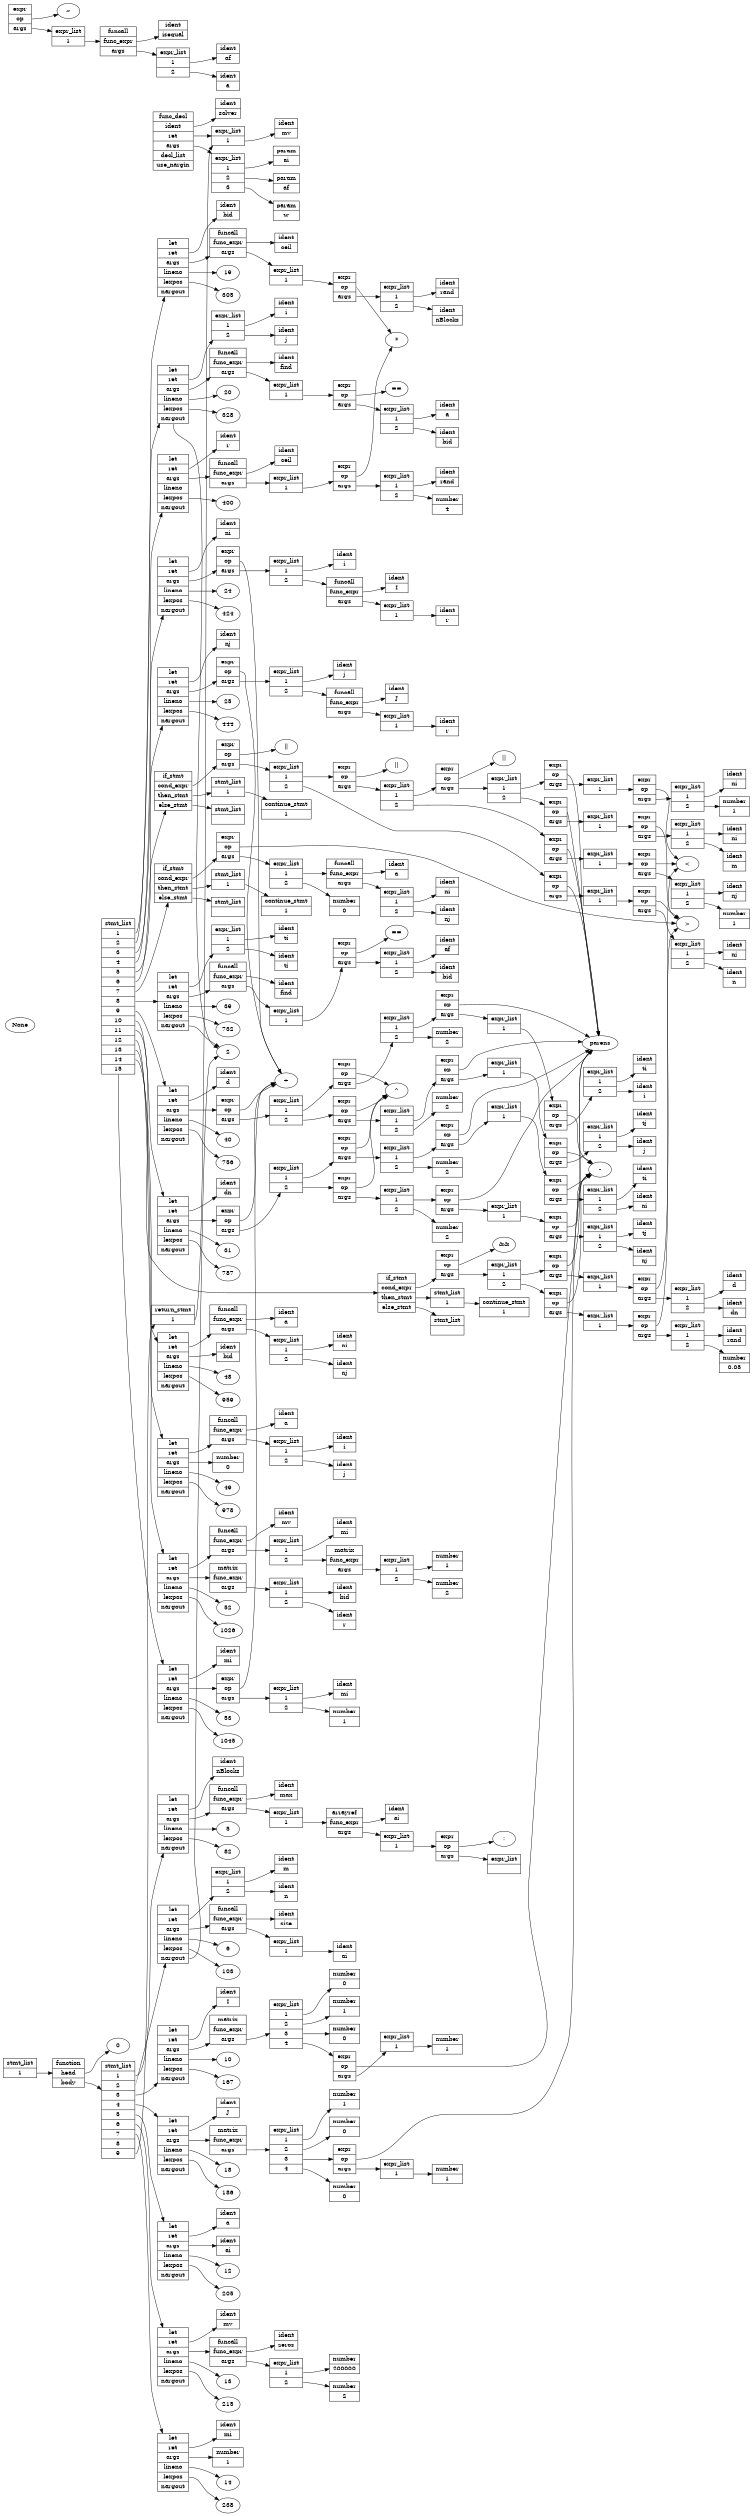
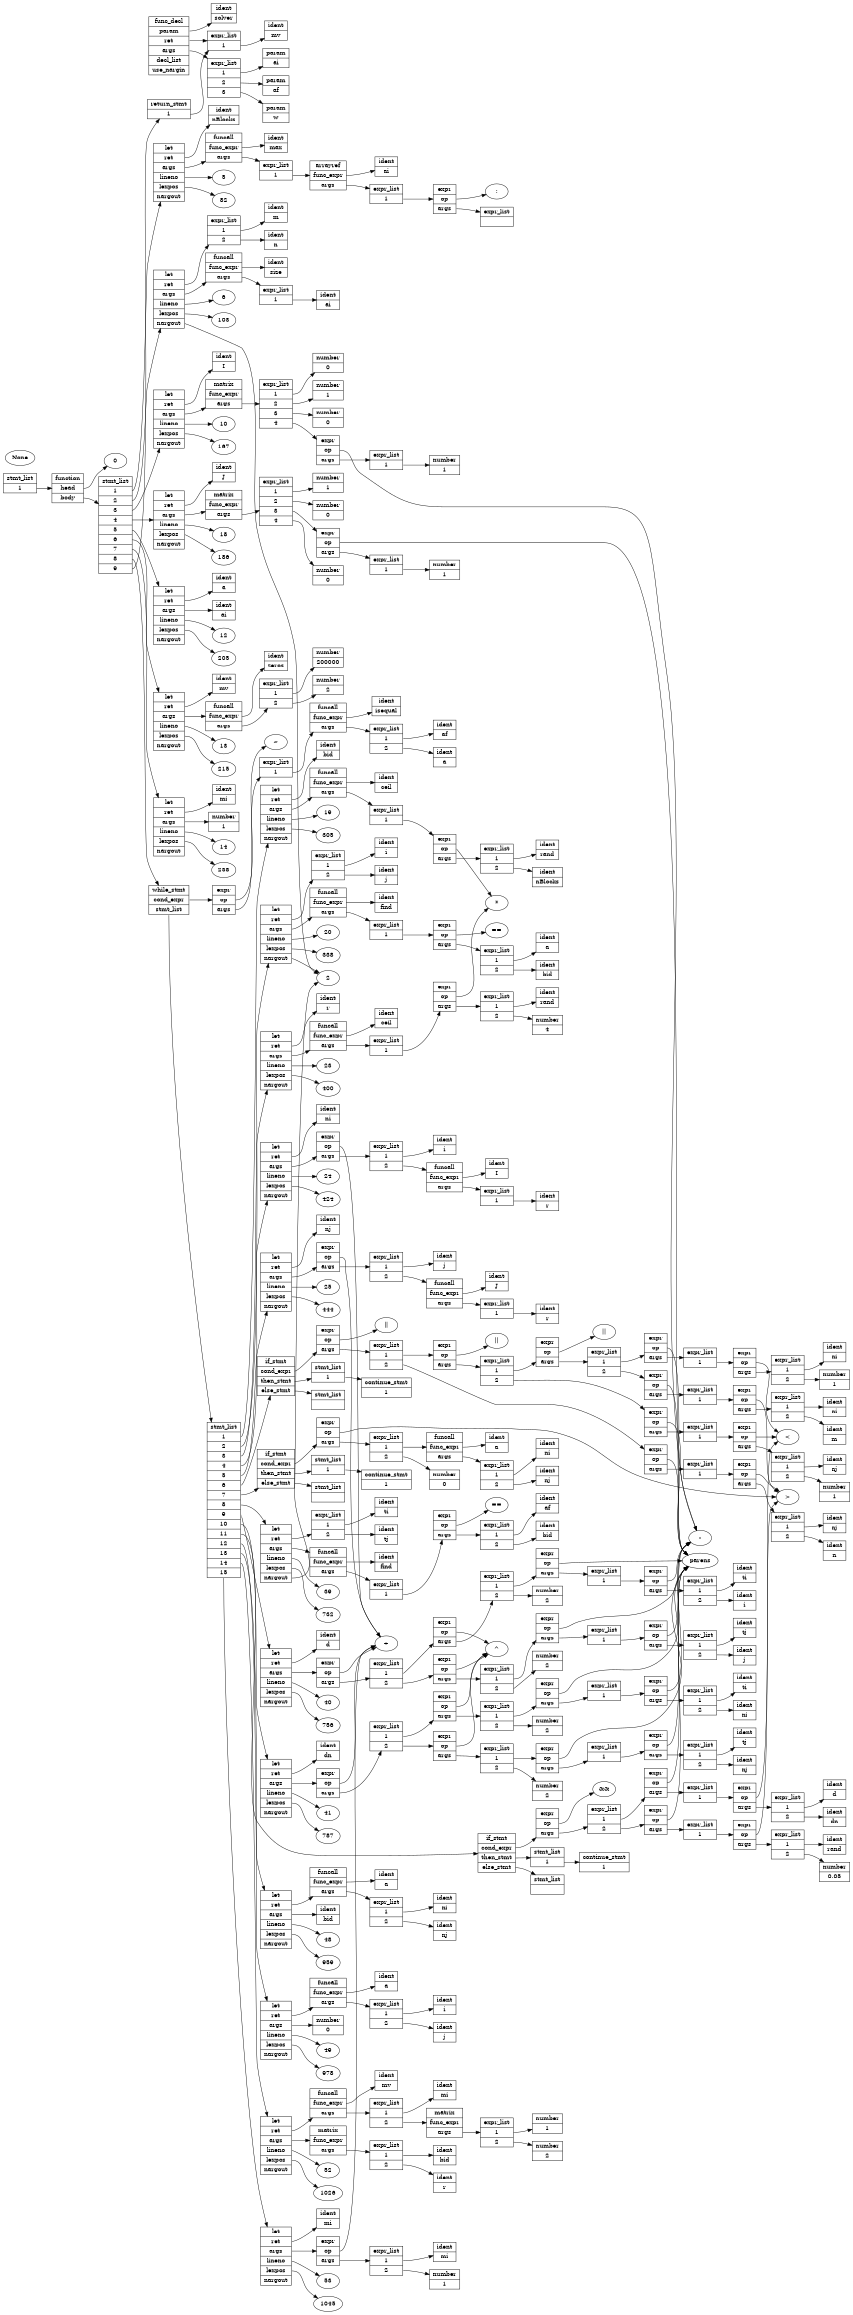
node "func_decl": text "ident" -> "param"
node "328": label "328" -> "338"
node "while_stmt": added
node "23": added
node "31": label "31" -> "41"
